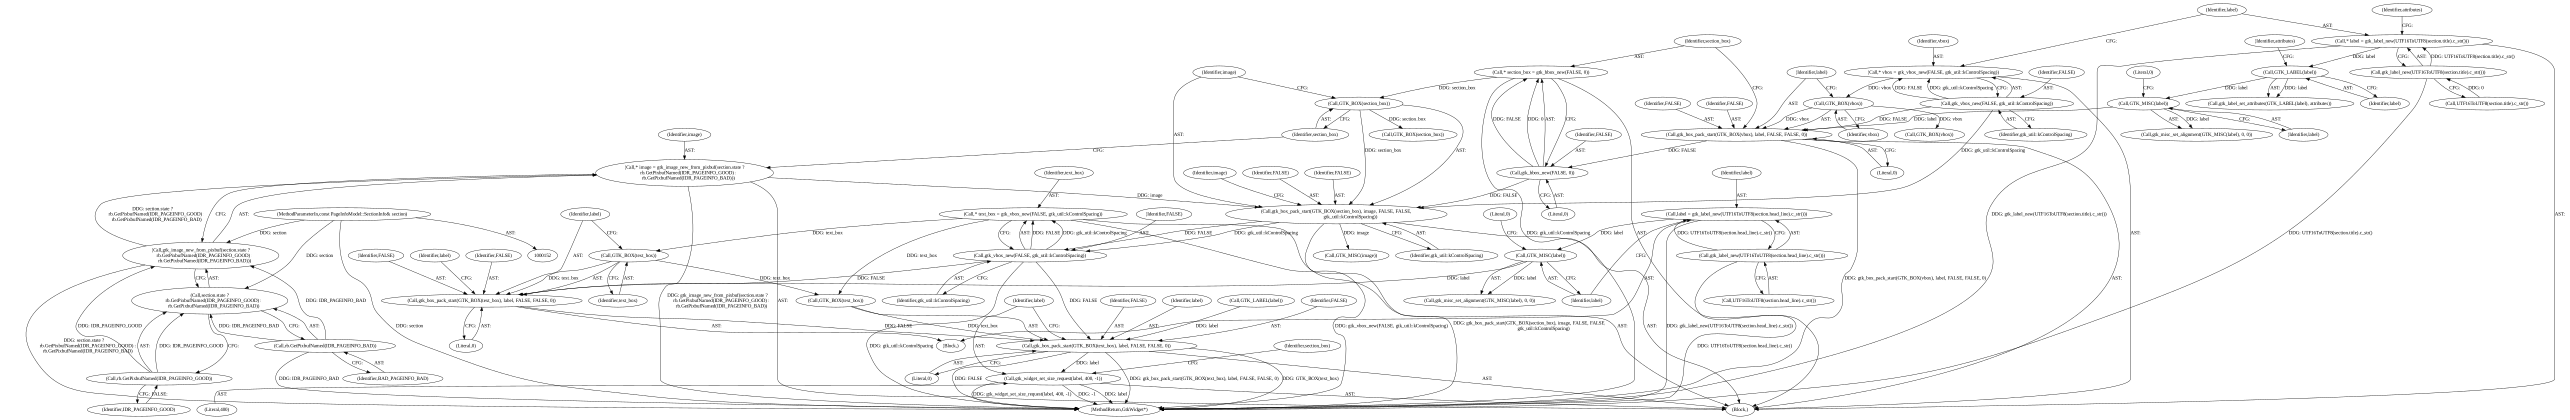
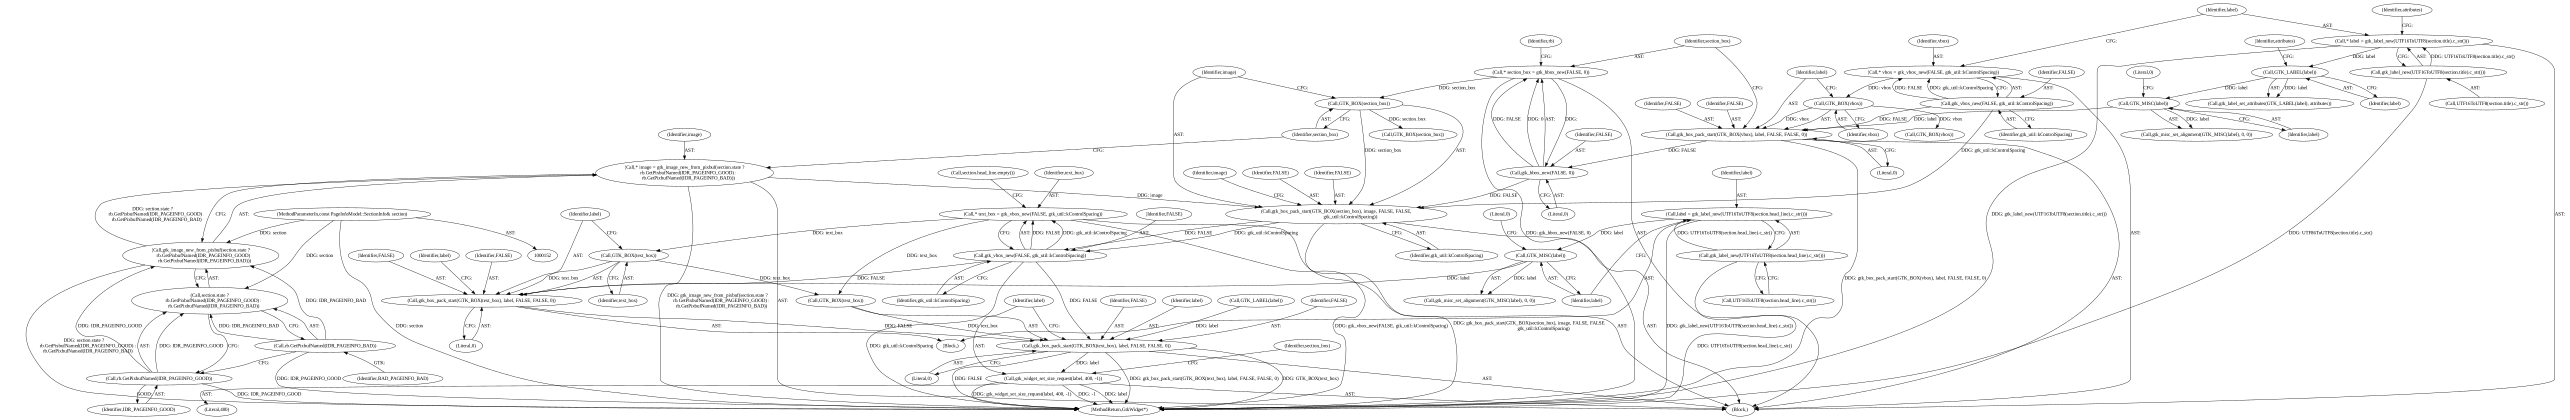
node "(Identifier,rb)": added
edge "(Call,UTF16ToUTF8(section.title).c_str())" -> "(Call,gtk_label_new(UTF16ToUTF8(section.title).c_str()))": label "DDG: 0" -> "AST: "
edge "(Call,gtk_label_new(UTF16ToUTF8(section.title).c_str()))" -> "(Call,UTF16ToUTF8(section.title).c_str())": removed, label "CFG:"
edge "(Call,* section_box = gtk_hbox_new(FALSE, 0))" -> "(Call,gtk_hbox_new(FALSE, 0))": label "CFG: " -> "DDG: "
node "(Call,section.head_line.empty())": added
edge "(Call,* section_box = gtk_hbox_new(FALSE, 0))" -> "(MethodReturn,GtkWidget*)": label "DDG: gtk_util::kControlSpacing" -> "DDG: gtk_hbox_new(FALSE, 0)"
edge "(Call,gtk_label_new(UTF16ToUTF8(section.title).c_str()))" -> "(MethodReturn,GtkWidget*)": label "DDG: UTF16ToUTF8(section.title).c_str()" -> "DDG: UTF86ToUTF8(section.title).c_str()"
node "(Call,GTK_MISC(image))": removed
edge "(Call,UTF16ToUTF8(section.head_line).c_str())" -> "(Call,gtk_label_new(UTF16ToUTF8(section.head_line).c_str()))": label "AST: " -> "CFG: "
edge "(Identifier,BAD_PAGEINFO_BAD)" -> "(Call,rb.GetPixbufNamed(IDR_PAGEINFO_BAD))": label "AST: " -> "GTK: "
edge "(Call,rb.GetPixbufNamed(IDR_PAGEINFO_BAD))" -> "(Identifier,BAD_PAGEINFO_BAD)": now "(Call,rb.GetPixbufNamed(IDR_PAGEINFO_BAD))" -> "(Call,rb.GetPixbufNamed(IDR_PAGEINFO_GOOD))"
edge "(Call,rb.GetPixbufNamed(IDR_PAGEINFO_BAD))" -> "(MethodReturn,GtkWidget*)": label "DDG: IDR_PAGEINFO_BAD" -> "DDG: IDR_PAGEINFO_GOOD"
edge "(Literal,400)" -> "(Call,gtk_widget_set_size_request(label, 400, -1))": reversed
edge "(Call,rb.GetPixbufNamed(IDR_PAGEINFO_GOOD))" -> "(Identifier,IDR_PAGEINFO_GOOD)": label "CFG: " -> "GOOD: "
edge "(Identifier,IDR_PAGEINFO_GOOD)" -> "(Call,rb.GetPixbufNamed(IDR_PAGEINFO_GOOD))": label "FALSE: " -> "AST: "
edge "(Call,rb.GetPixbufNamed(IDR_PAGEINFO_GOOD))" -> "(MethodReturn,GtkWidget*)": added, label "DDG: IDR_PAGEINFO_GOOD"
